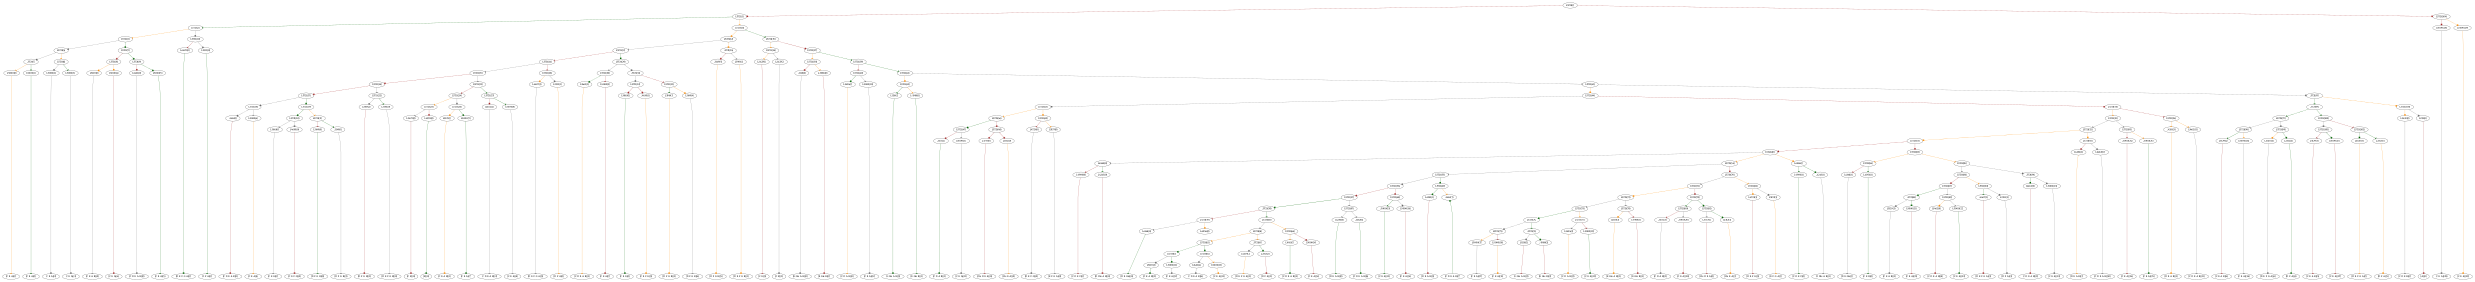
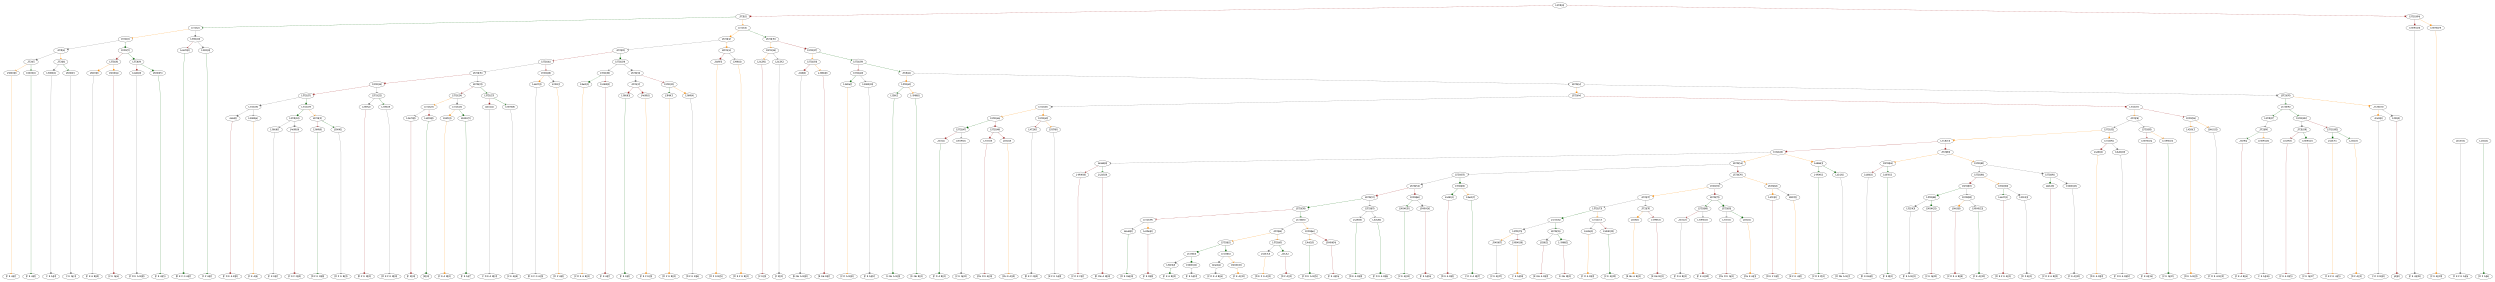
node "L5721(99)": removed
edge "[C  D  E  A  B](7)" -> "L1462(7)": reversed
node "[C  E  B](0)": added
